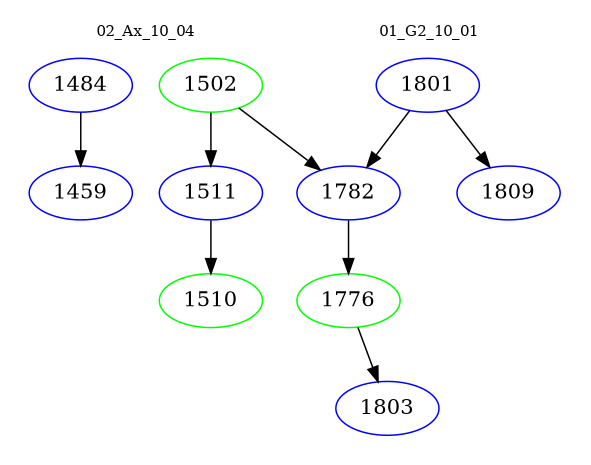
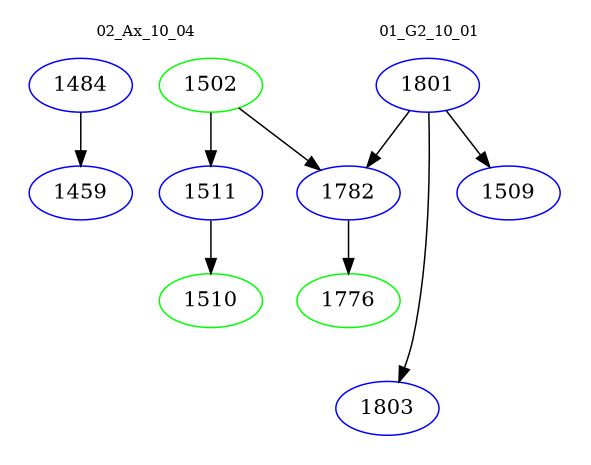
node "1809": label "1809" -> "1509"
edge "1776" -> "1803": now "1801" -> "1803"
